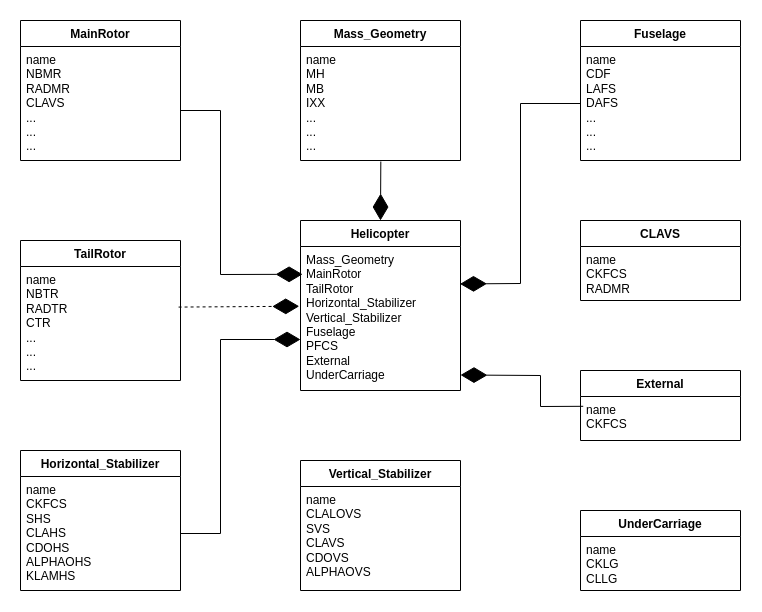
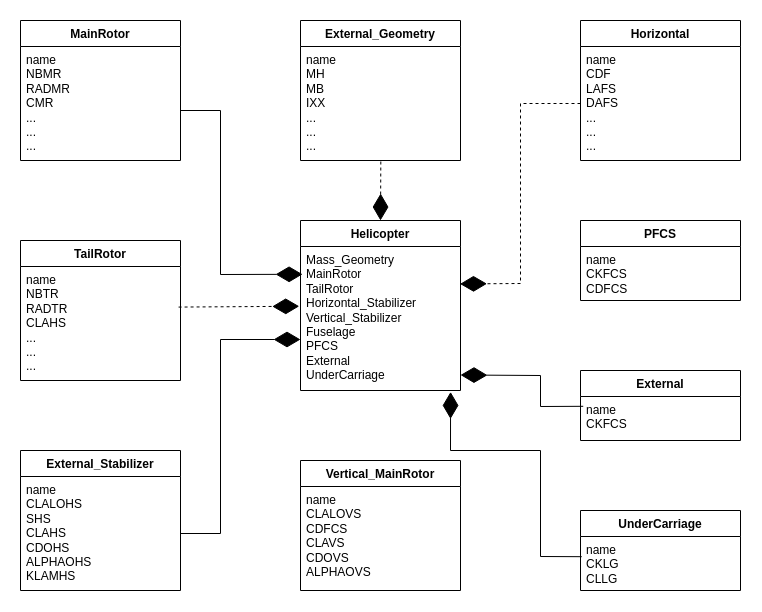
node "Mass_Geometry": label "Mass_Geometry" -> "External_Geometry"
node "Fuselage": label "Fuselage" -> "Horizontal"
node "name NBMR RADMR CLAVS ... ... ...": label "name NBMR RADMR CLAVS ... ... ..." -> "name NBMR RADMR CMR ... ... ..."
edge "name MH MB IXX ... ... ..." -> "Helicopter": style solid -> dashed
edge "name CDF LAFS DAFS ... ... ..." -> "Mass_Geometry MainRotor TailRotor Horizontal_Stabilizer Vertical_Stabilizer Fuselage PFCS External UnderCarriage": style solid -> dashed
node "CLAVS": label "CLAVS" -> "PFCS"
node "name CKFCS RADMR": label "name CKFCS RADMR" -> "name CKFCS CDFCS"
node "name NBTR RADTR CTR ... ... ...": label "name NBTR RADTR CTR ... ... ..." -> "name NBTR RADTR CLAHS ... ... ..."
edge "name CKLG CLLG" -> "Mass_Geometry MainRotor TailRotor Horizontal_Stabilizer Vertical_Stabilizer Fuselage PFCS External UnderCarriage": added
node "Horizontal_Stabilizer": label "Horizontal_Stabilizer" -> "External_Stabilizer"
node "Vertical_Stabilizer": label "Vertical_Stabilizer" -> "Vertical_MainRotor"
node "name CKFCS SHS CLAHS CDOHS ALPHAOHS KLAMHS": label "name CKFCS SHS CLAHS CDOHS ALPHAOHS KLAMHS" -> "name CLALOHS SHS CLAHS CDOHS ALPHAOHS KLAMHS"
node "name CLALOVS SVS CLAVS CDOVS ALPHAOVS": label "name CLALOVS SVS CLAVS CDOVS ALPHAOVS" -> "name CLALOVS CDFCS CLAVS CDOVS ALPHAOVS"
